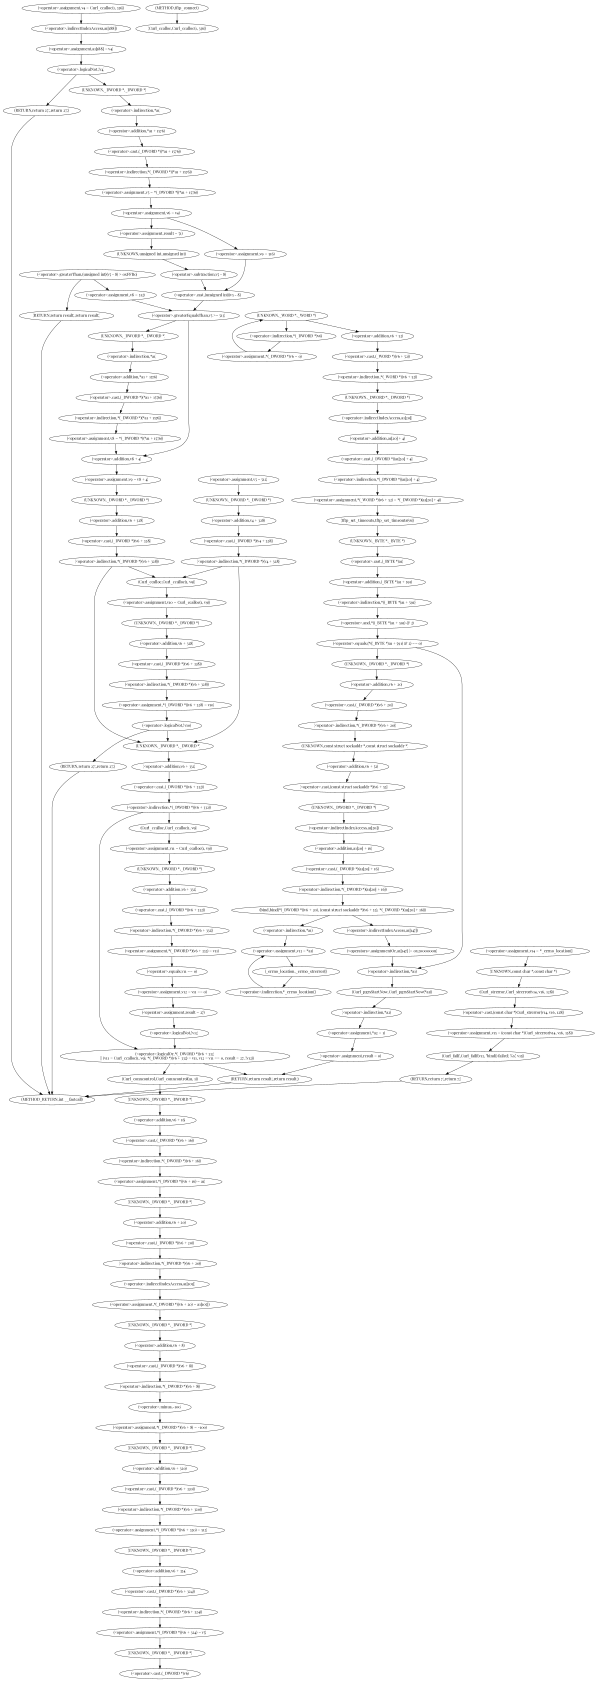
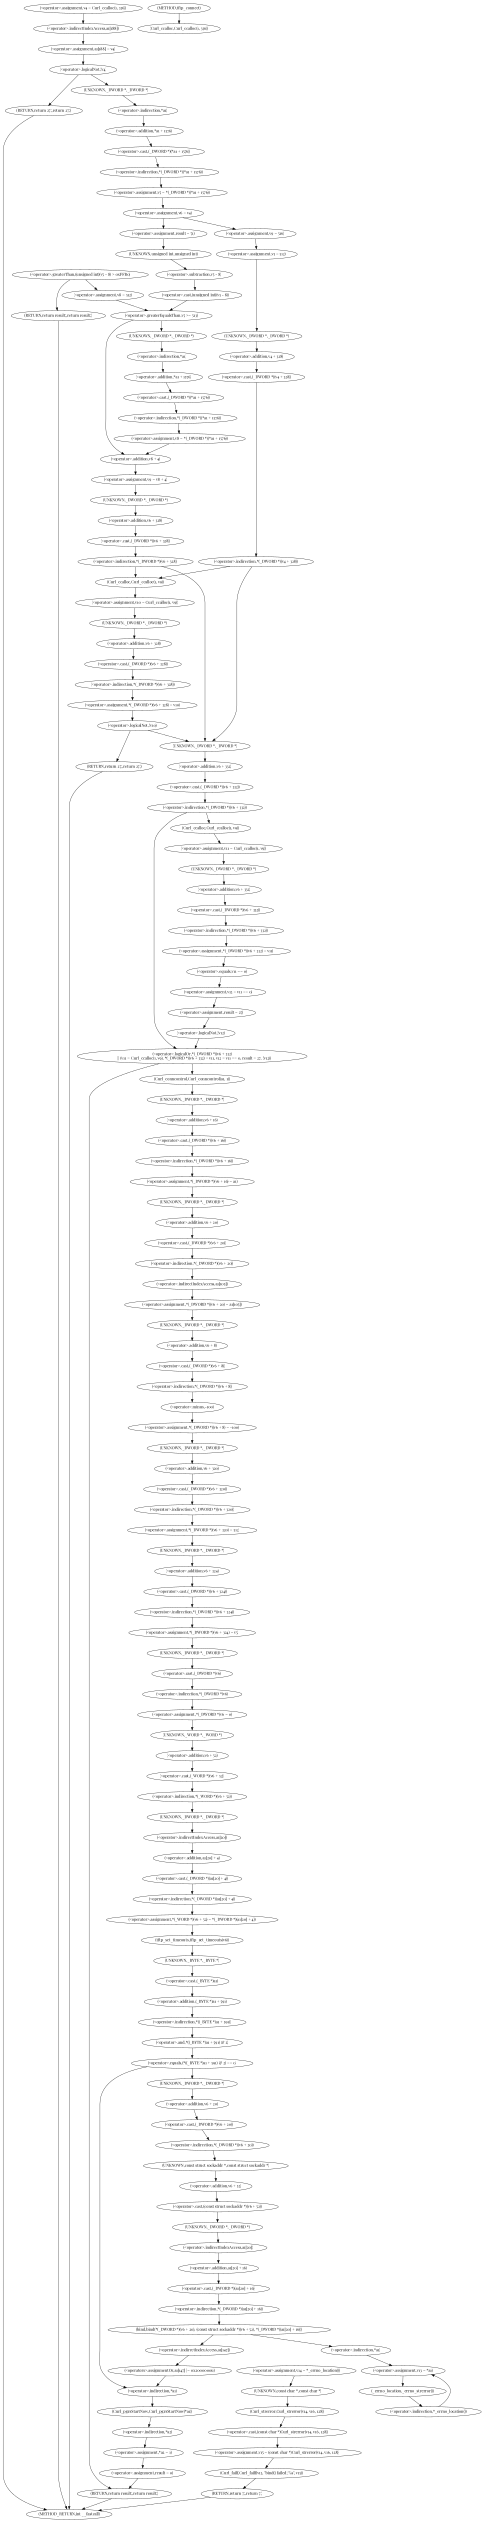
edge "(<operator>.assignment,v9 = 516)" -> "(<operator>.cast,(unsigned int)(v5 - 8))": now "(<operator>.assignment,v9 = 516)" -> "(<operator>.assignment,v5 = 512)"
edge "(UNKNOWN,_WORD *,_WORD *)" -> "(<operator>.indirection,*(_DWORD *)v6)": now "(<operator>.cast,(_DWORD *)v6)" -> "(<operator>.indirection,*(_DWORD *)v6)"
